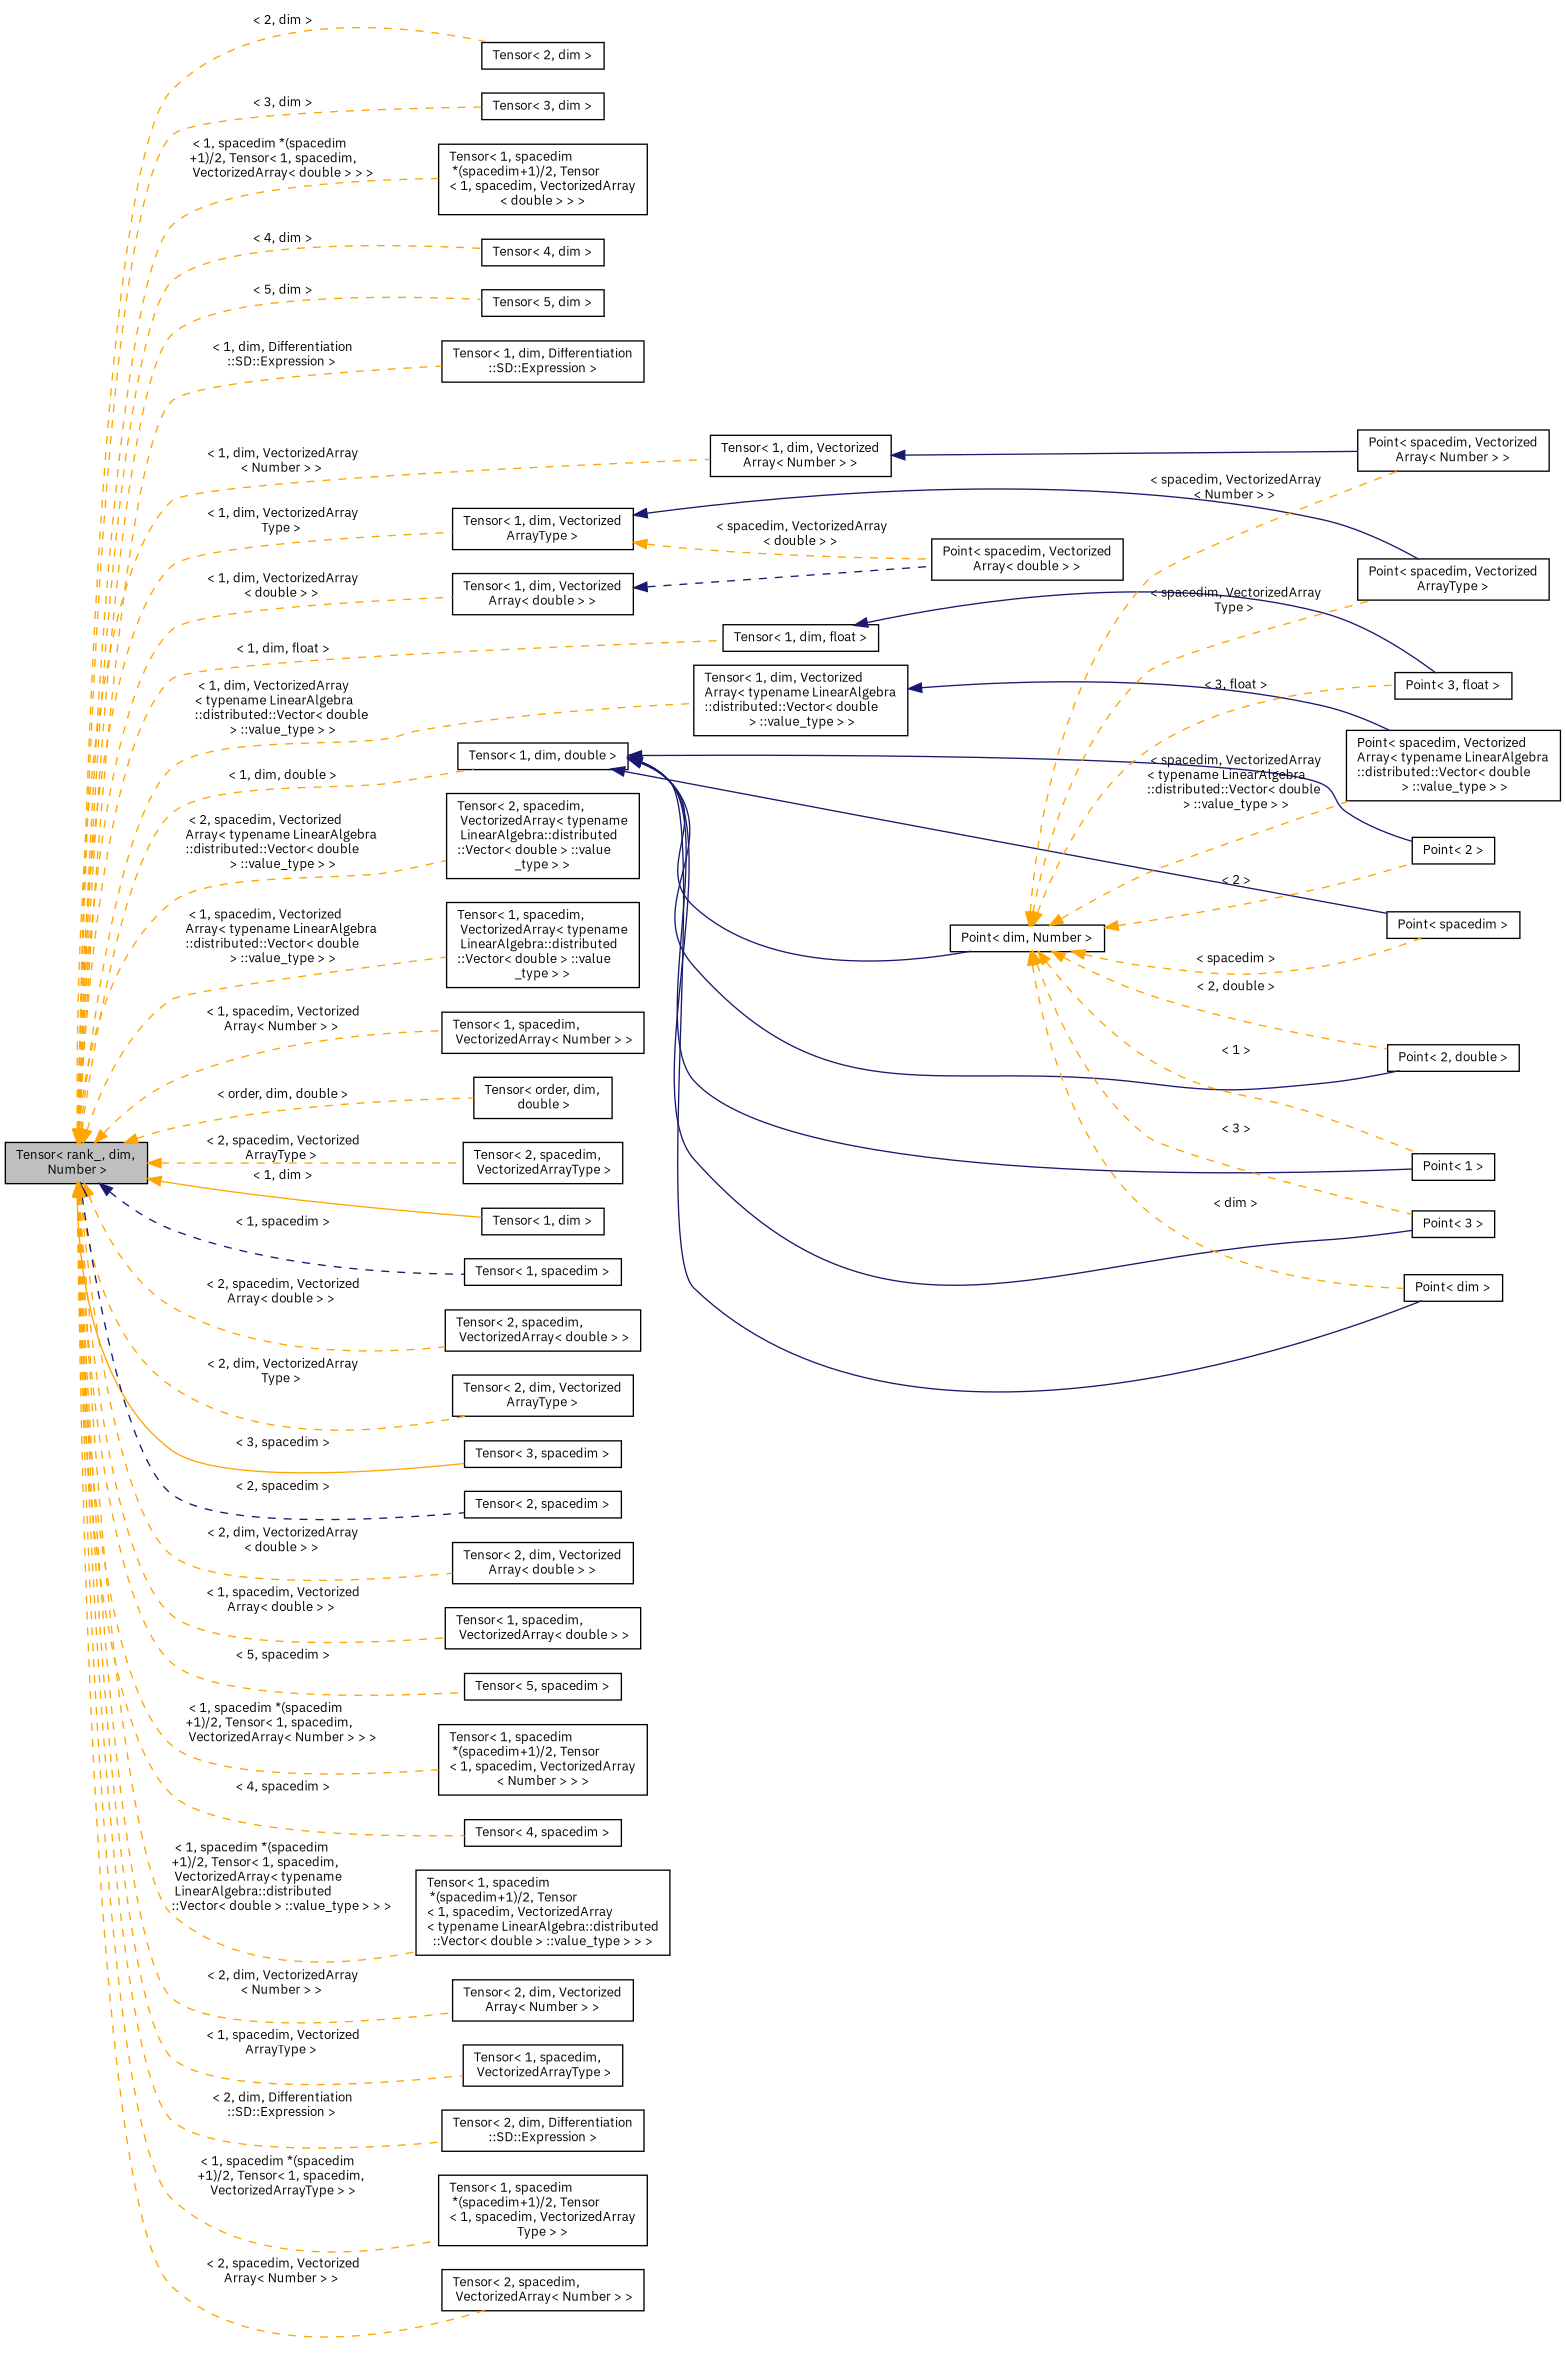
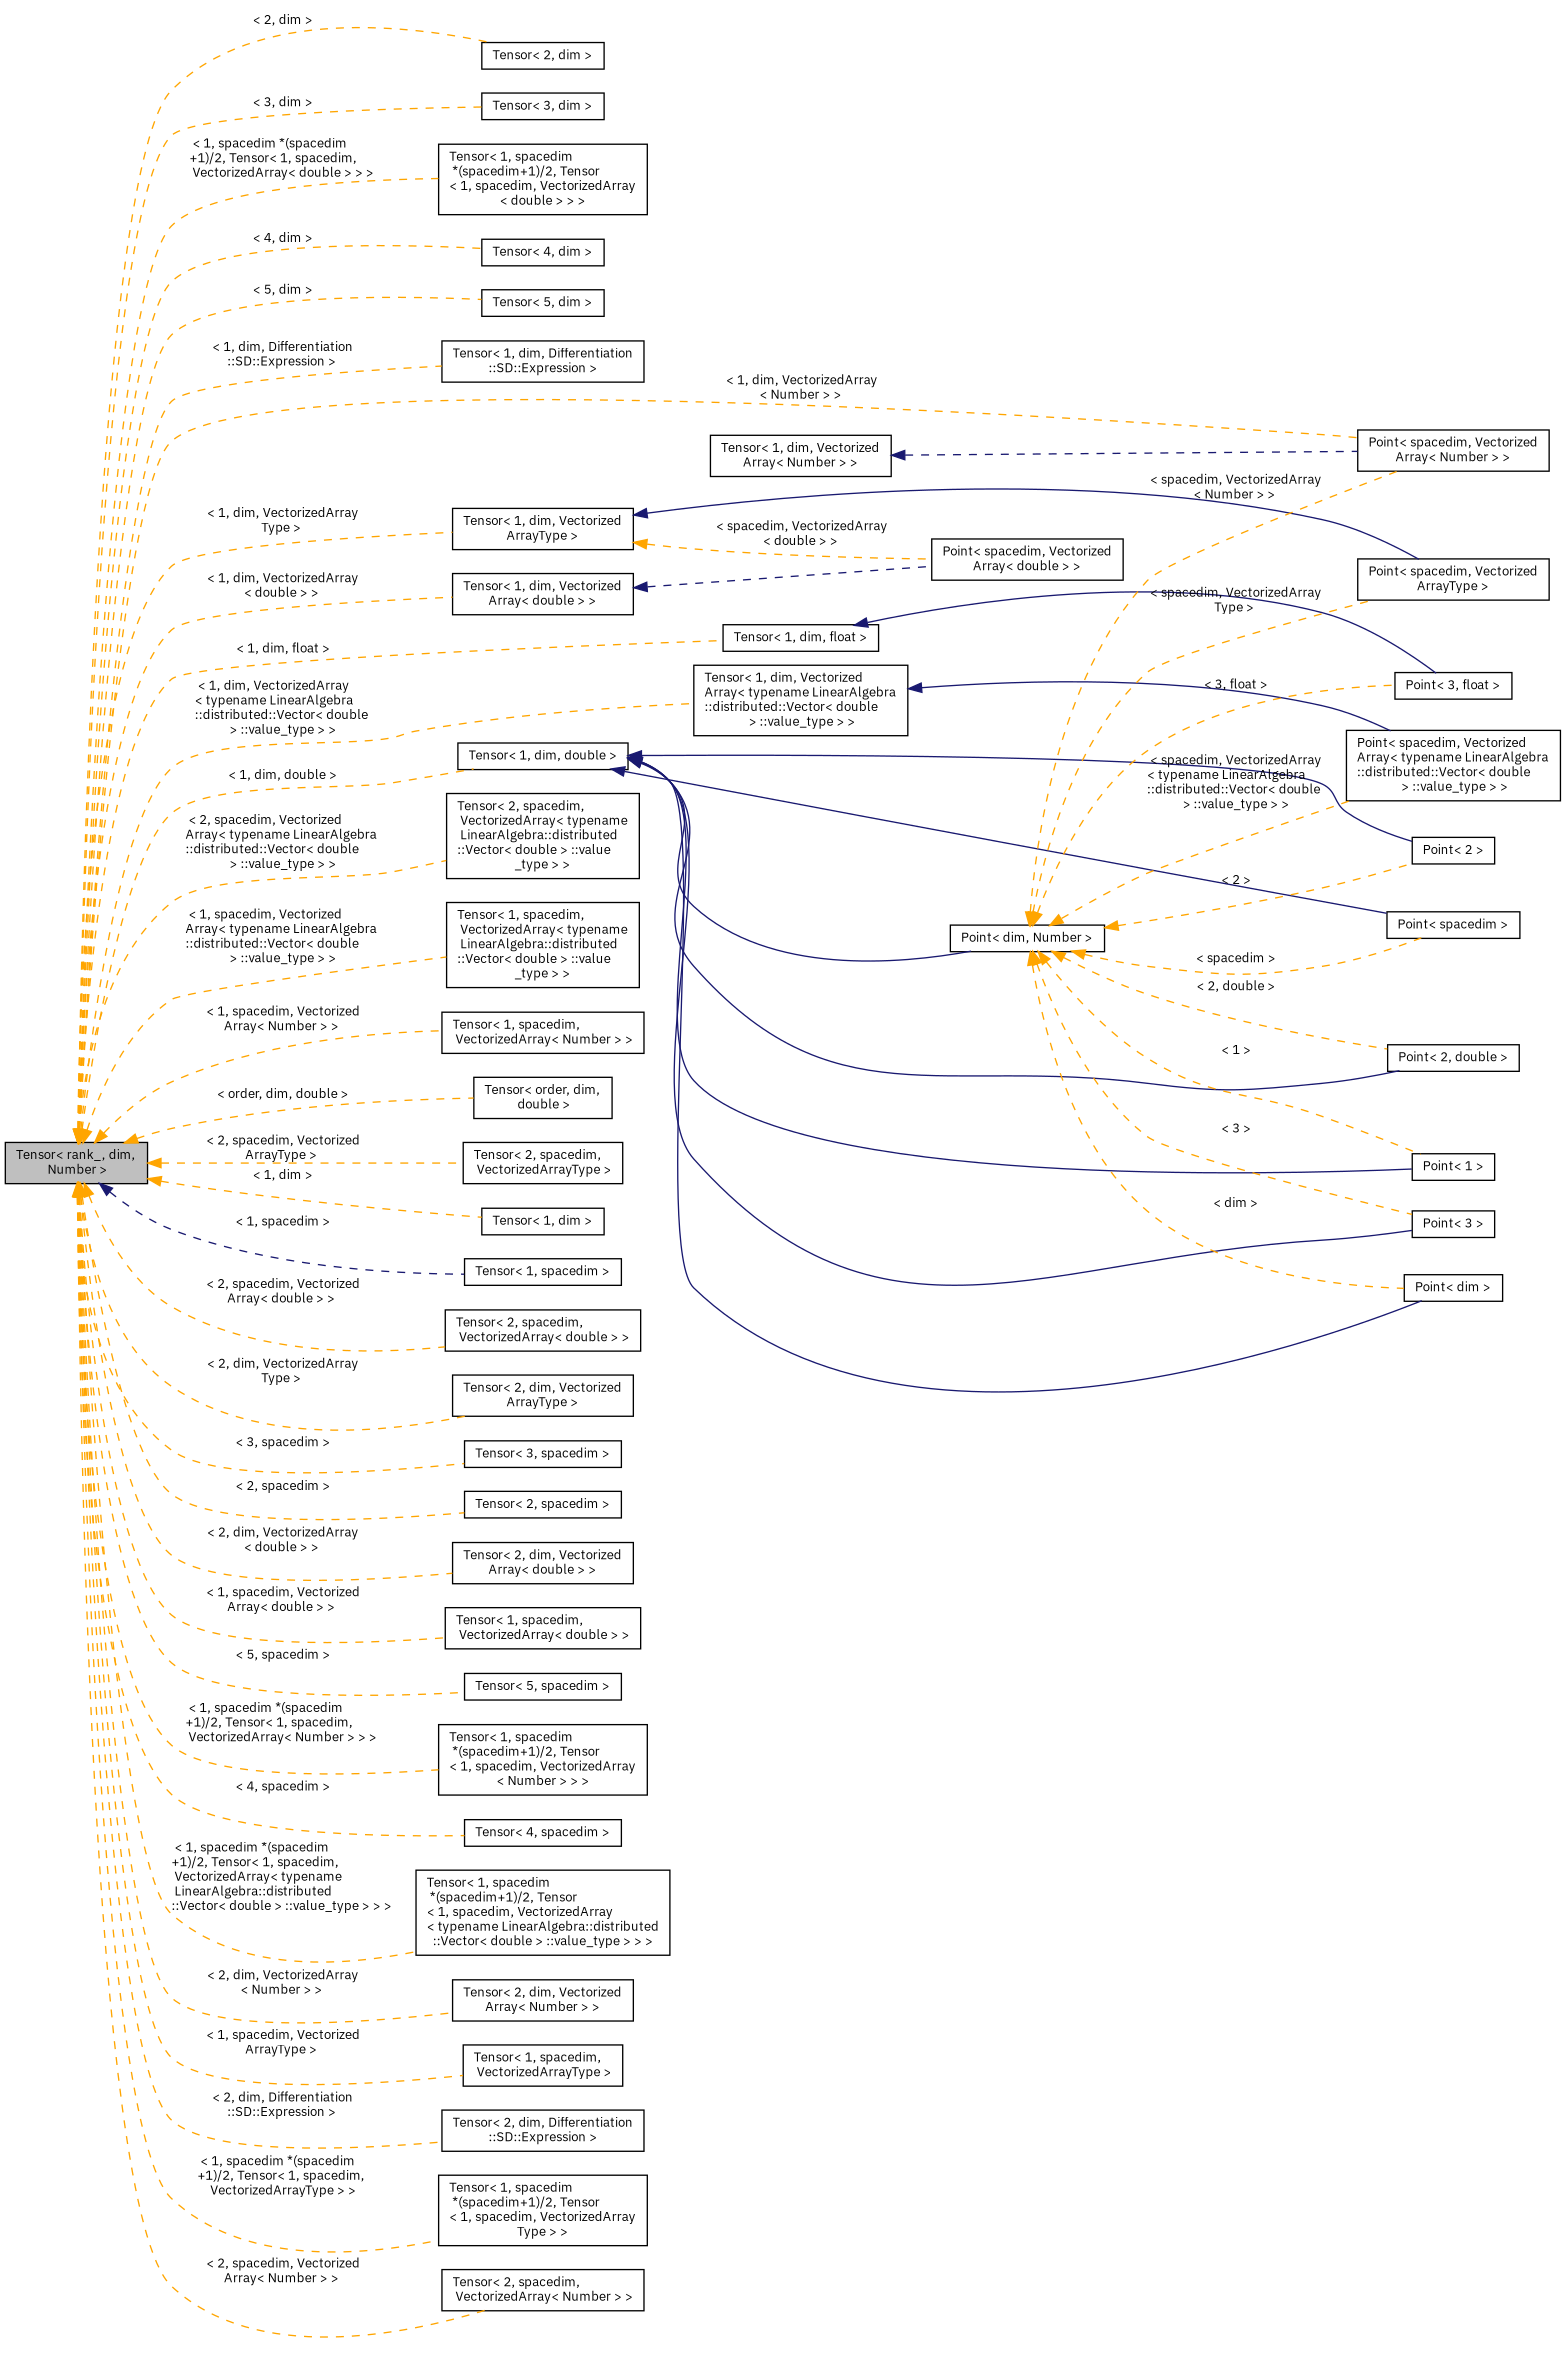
edge "Point< spacedim, Vectorized Array< Number > >" -> "Tensor< 1, dim, Vectorized Array< Number > >": style solid -> dashed
edge "Tensor< 1, dim, Vectorized Array< Number > >" -> "Tensor< rank_, dim, Number >": now "Point< spacedim, Vectorized Array< Number > >" -> "Tensor< rank_, dim, Number >"
edge "Tensor< 1, dim >" -> "Tensor< rank_, dim, Number >": style solid -> dashed
edge "Tensor< 3, spacedim >" -> "Tensor< rank_, dim, Number >": style solid -> dashed
edge "Tensor< 2, spacedim >" -> "Tensor< rank_, dim, Number >": color midnightblue -> orange
